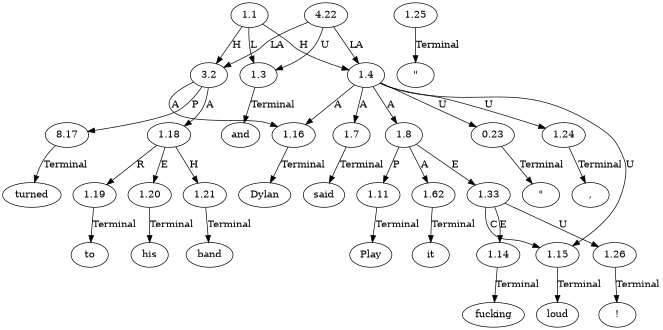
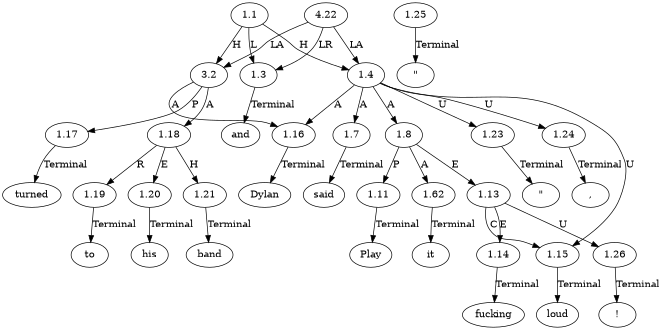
edge "4.22" -> "1.3": label "U" -> "LR"
node "8.17": label "8.17" -> "1.17"
node "0.23": label "0.23" -> "1.23"
node "1.33": label "1.33" -> "1.13"
